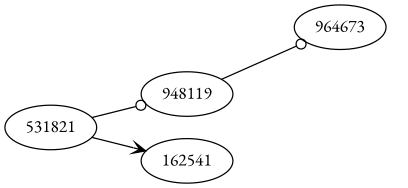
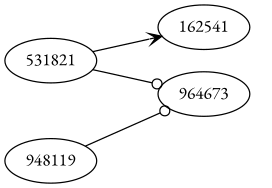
edge "531821" -> "948119": now "531821" -> "964673"
